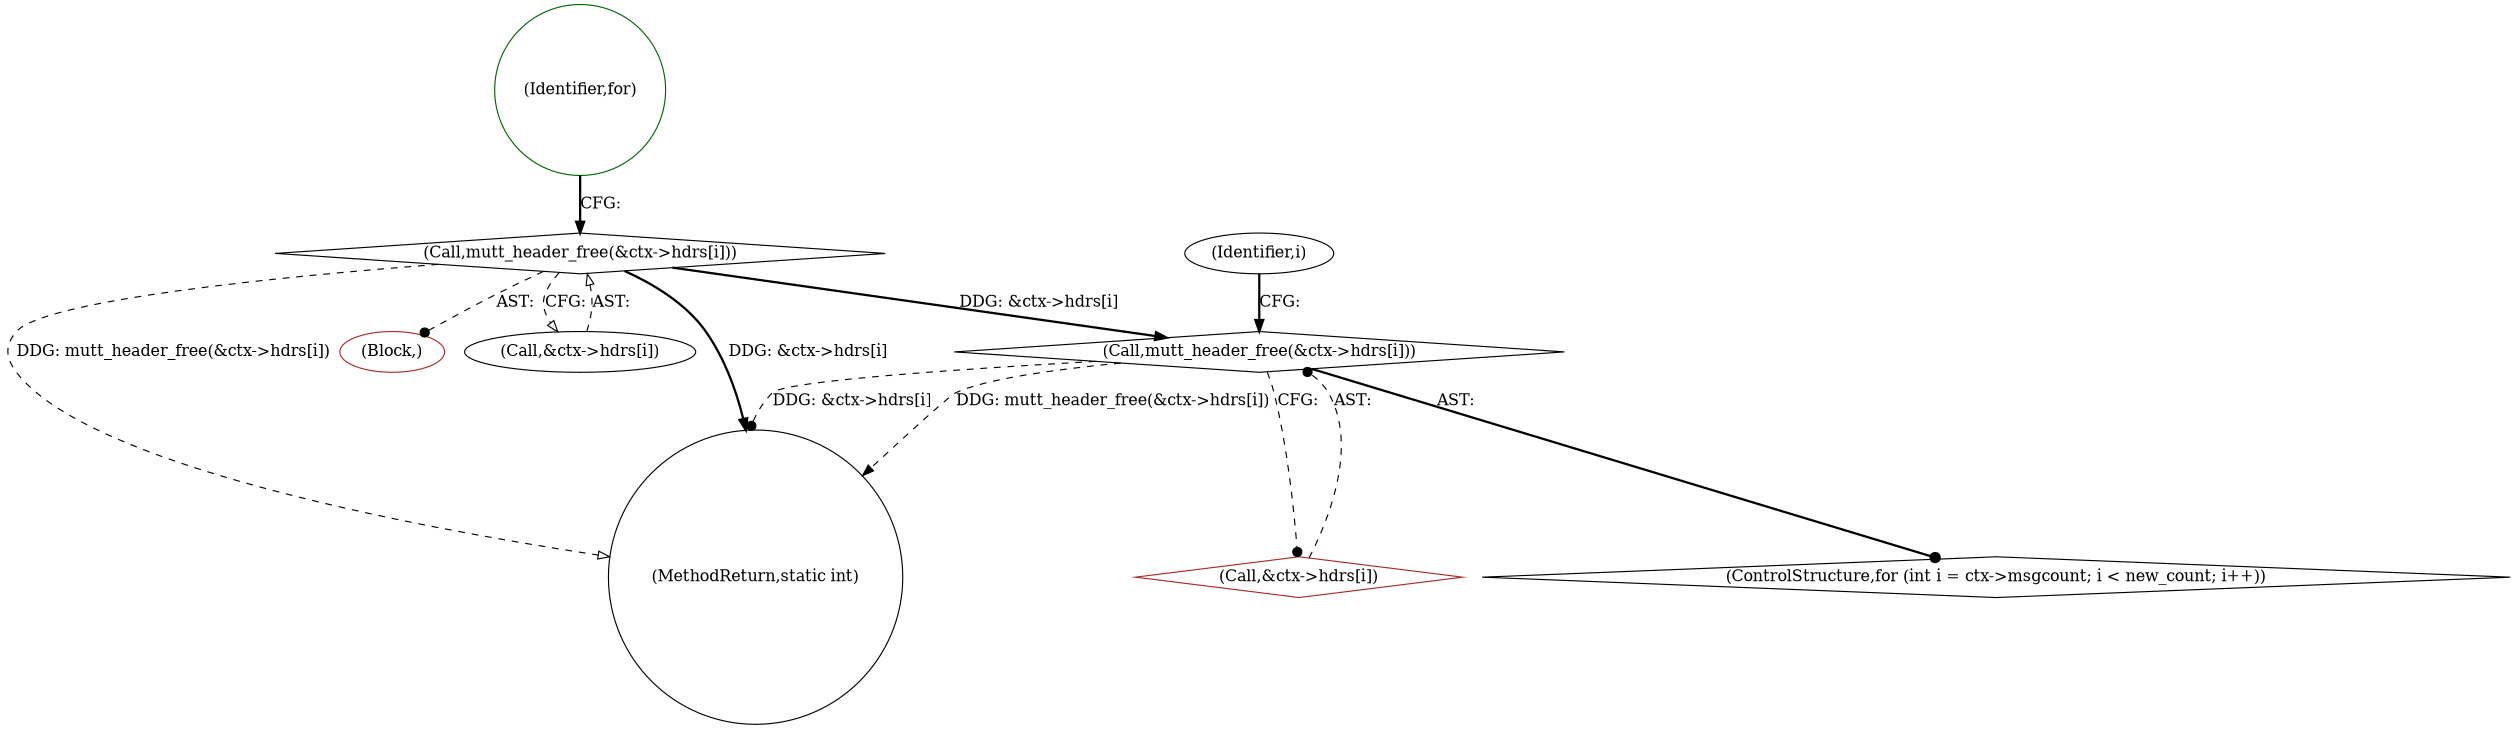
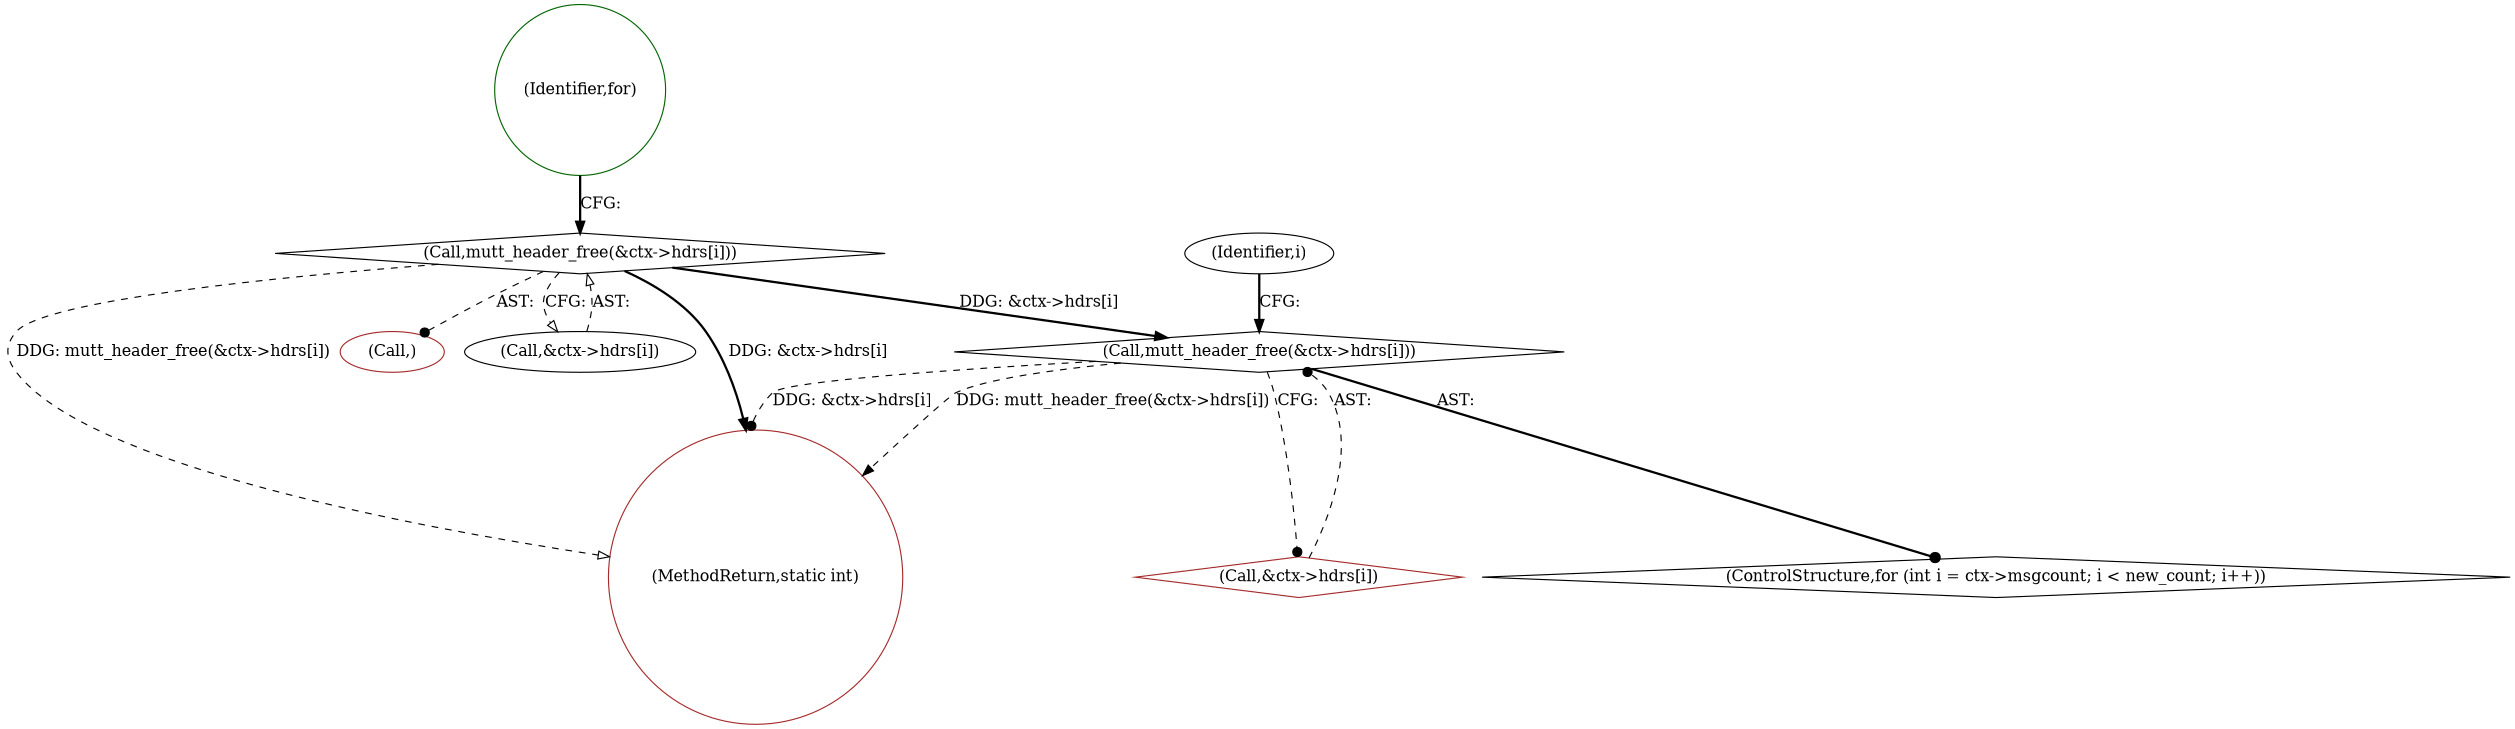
node "(Block,)": label "(Block,)" -> "(Call,)"
node "(MethodReturn,static int)": color black -> brown
